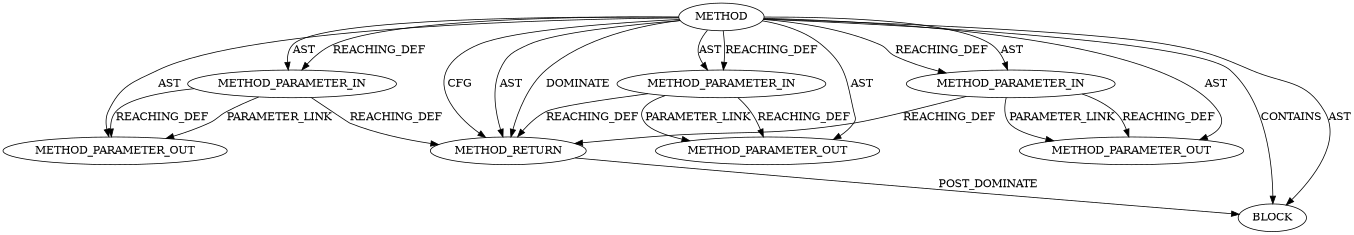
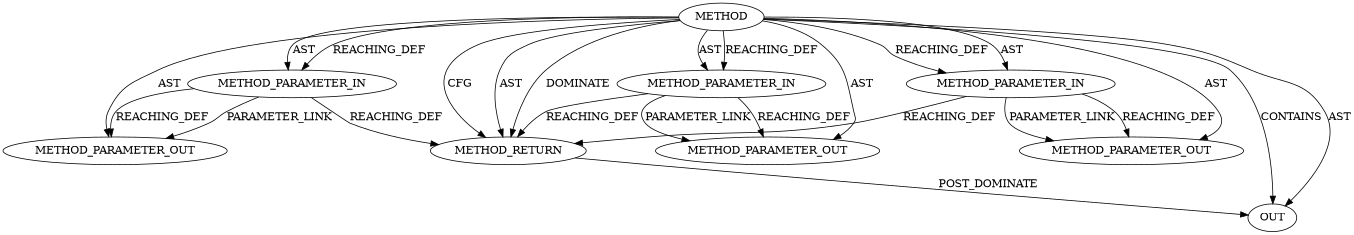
node "BLOCK": label "BLOCK" -> "OUT"
